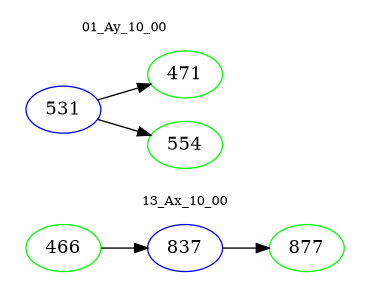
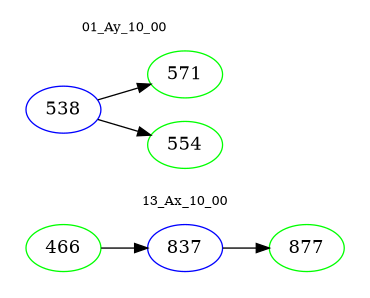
node "471": label "471" -> "571"
node "531": label "531" -> "538"
